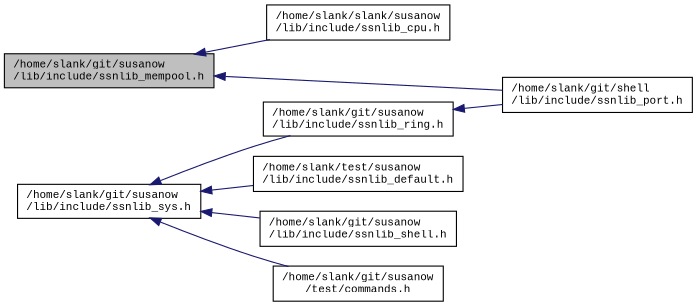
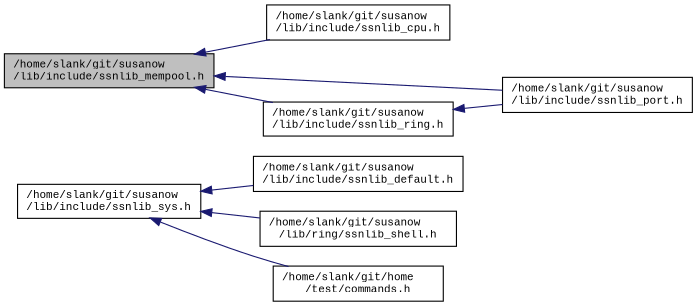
node "/home/slank/slank/susanow /lib/include/ssnlib_cpu.h": label "/home/slank/slank/susanow /lib/include/ssnlib_cpu.h" -> "/home/slank/git/susanow /lib/include/ssnlib_cpu.h"
node "/home/slank/git/shell /lib/include/ssnlib_port.h": label "/home/slank/git/shell /lib/include/ssnlib_port.h" -> "/home/slank/git/susanow /lib/include/ssnlib_port.h"
edge "/home/slank/git/susanow /lib/include/ssnlib_ring.h" -> "/home/slank/git/susanow /lib/include/ssnlib_sys.h": now "/home/slank/git/susanow /lib/include/ssnlib_ring.h" -> "/home/slank/git/susanow /lib/include/ssnlib_mempool.h"
node "/home/slank/test/susanow /lib/include/ssnlib_default.h": label "/home/slank/test/susanow /lib/include/ssnlib_default.h" -> "/home/slank/git/susanow /lib/include/ssnlib_default.h"
node "/home/slank/git/susanow /lib/include/ssnlib_shell.h": label "/home/slank/git/susanow /lib/include/ssnlib_shell.h" -> "/home/slank/git/susanow /lib/ring/ssnlib_shell.h"
node "/home/slank/git/susanow /test/commands.h": label "/home/slank/git/susanow /test/commands.h" -> "/home/slank/git/home /test/commands.h"
